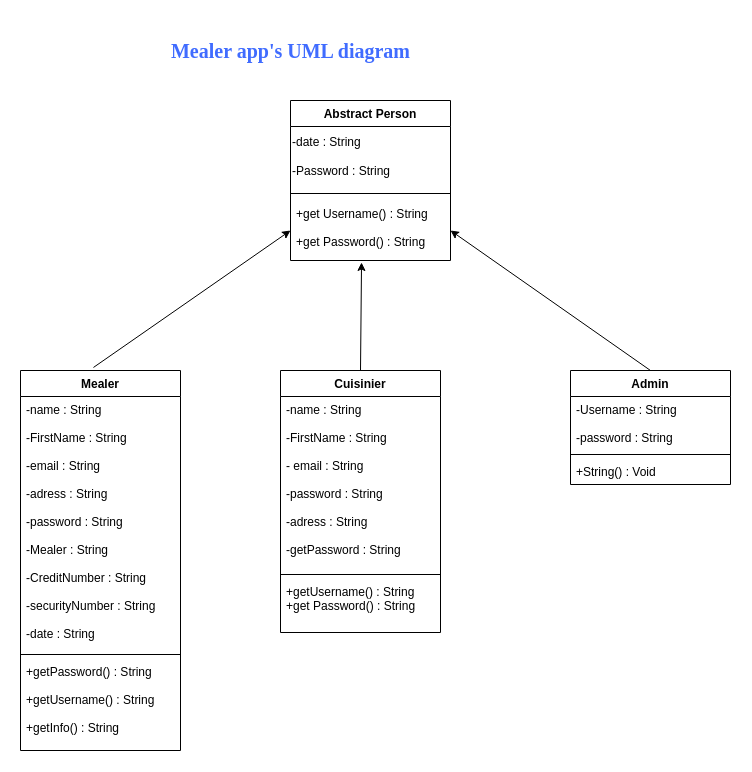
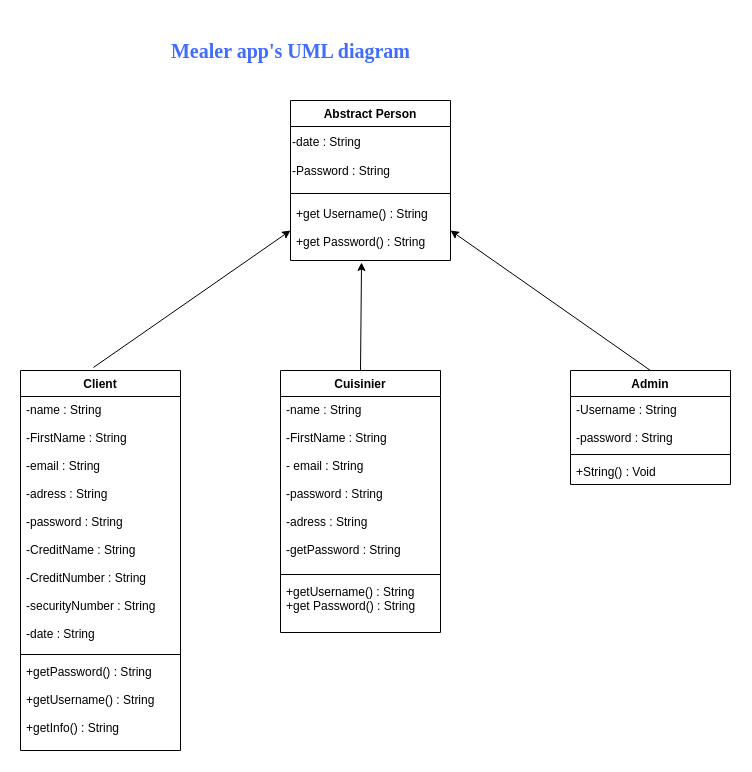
node "Mealer": label "Mealer" -> "Client"
node "-name : String -FirstName : String -email : String -adress : String -password : String -Mealer : String -CreditNumber : String -securityNumber : String -date : String": label "-name : String -FirstName : String -email : String -adress : String -password : String -Mealer : String -CreditNumber : String -securityNumber : String -date : String" -> "-name : String -FirstName : String -email : String -adress : String -password : String -CreditName : String -CreditNumber : String -securityNumber : String -date : String"
